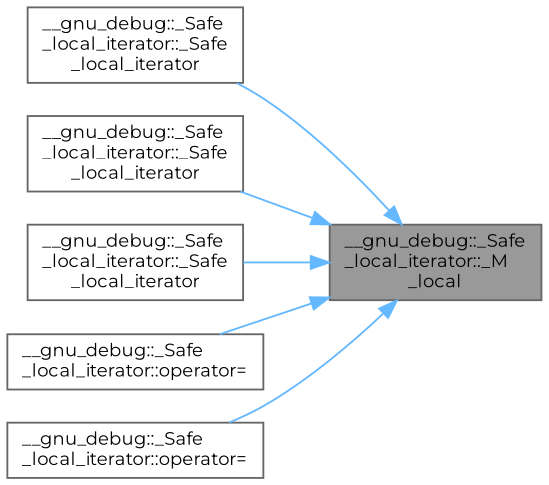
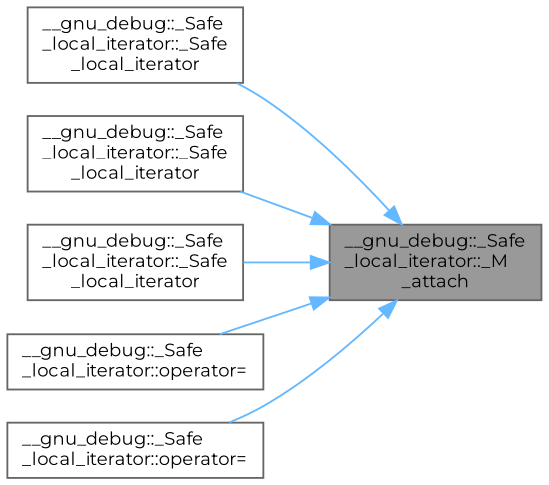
node "__gnu_debug::_Safe _local_iterator::_M _local": label "__gnu_debug::_Safe _local_iterator::_M _local" -> "__gnu_debug::_Safe _local_iterator::_M _attach"
